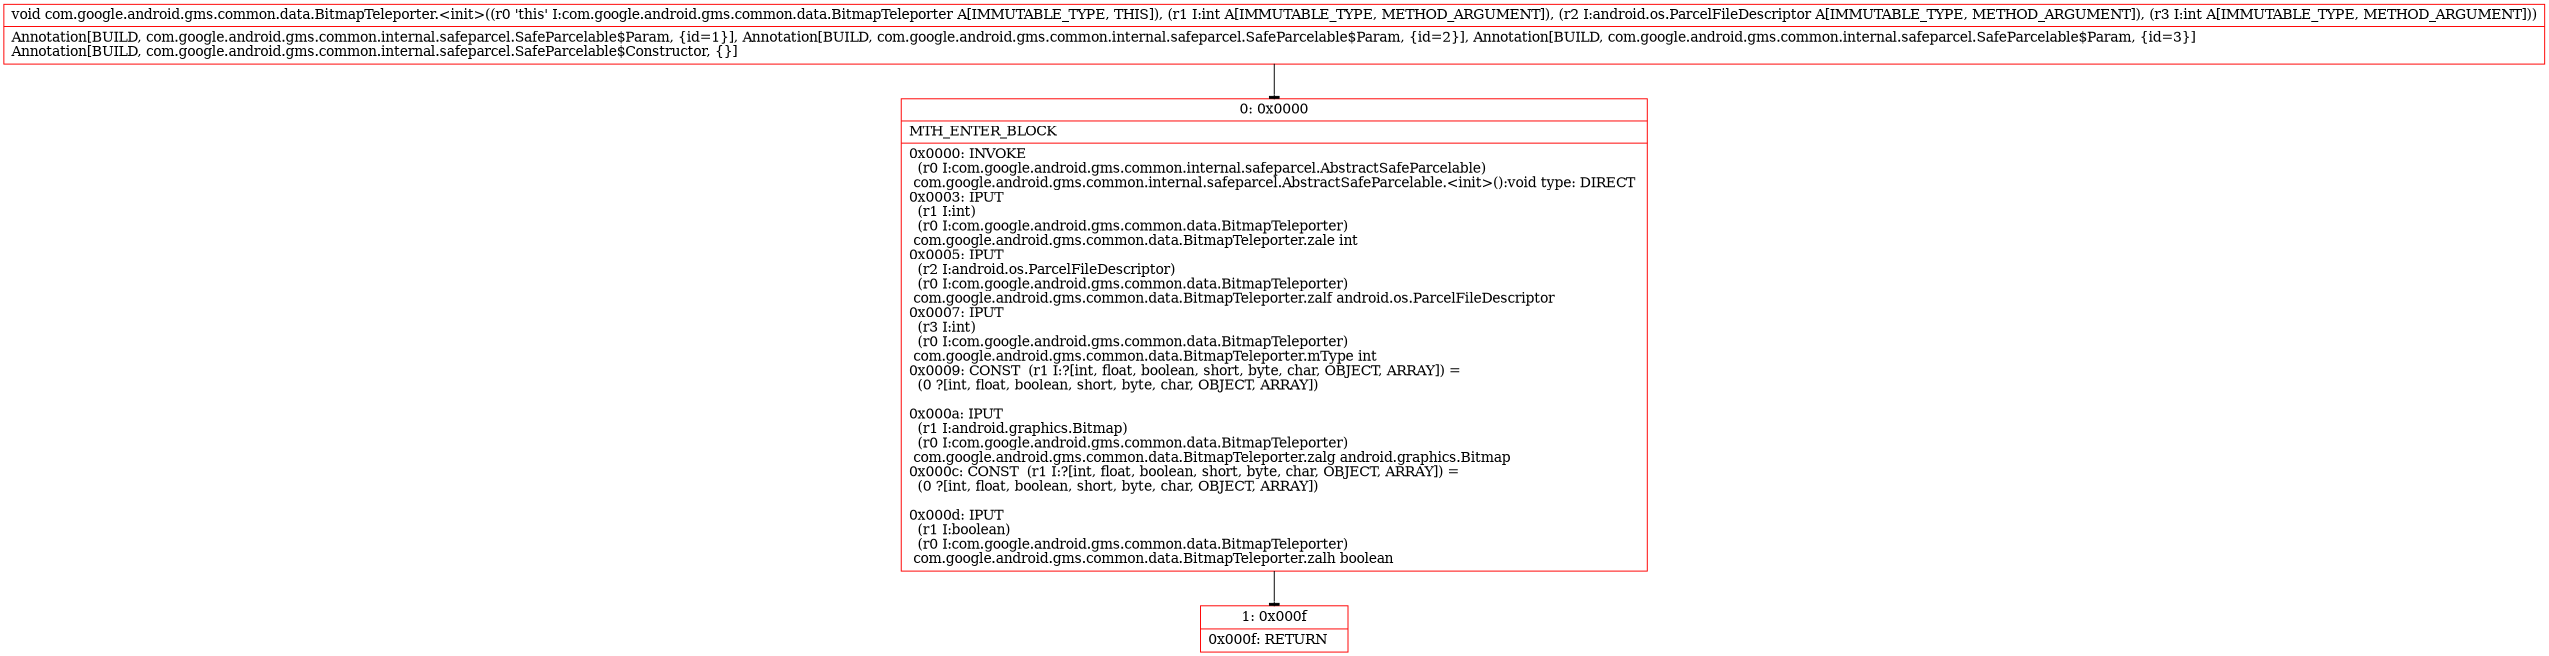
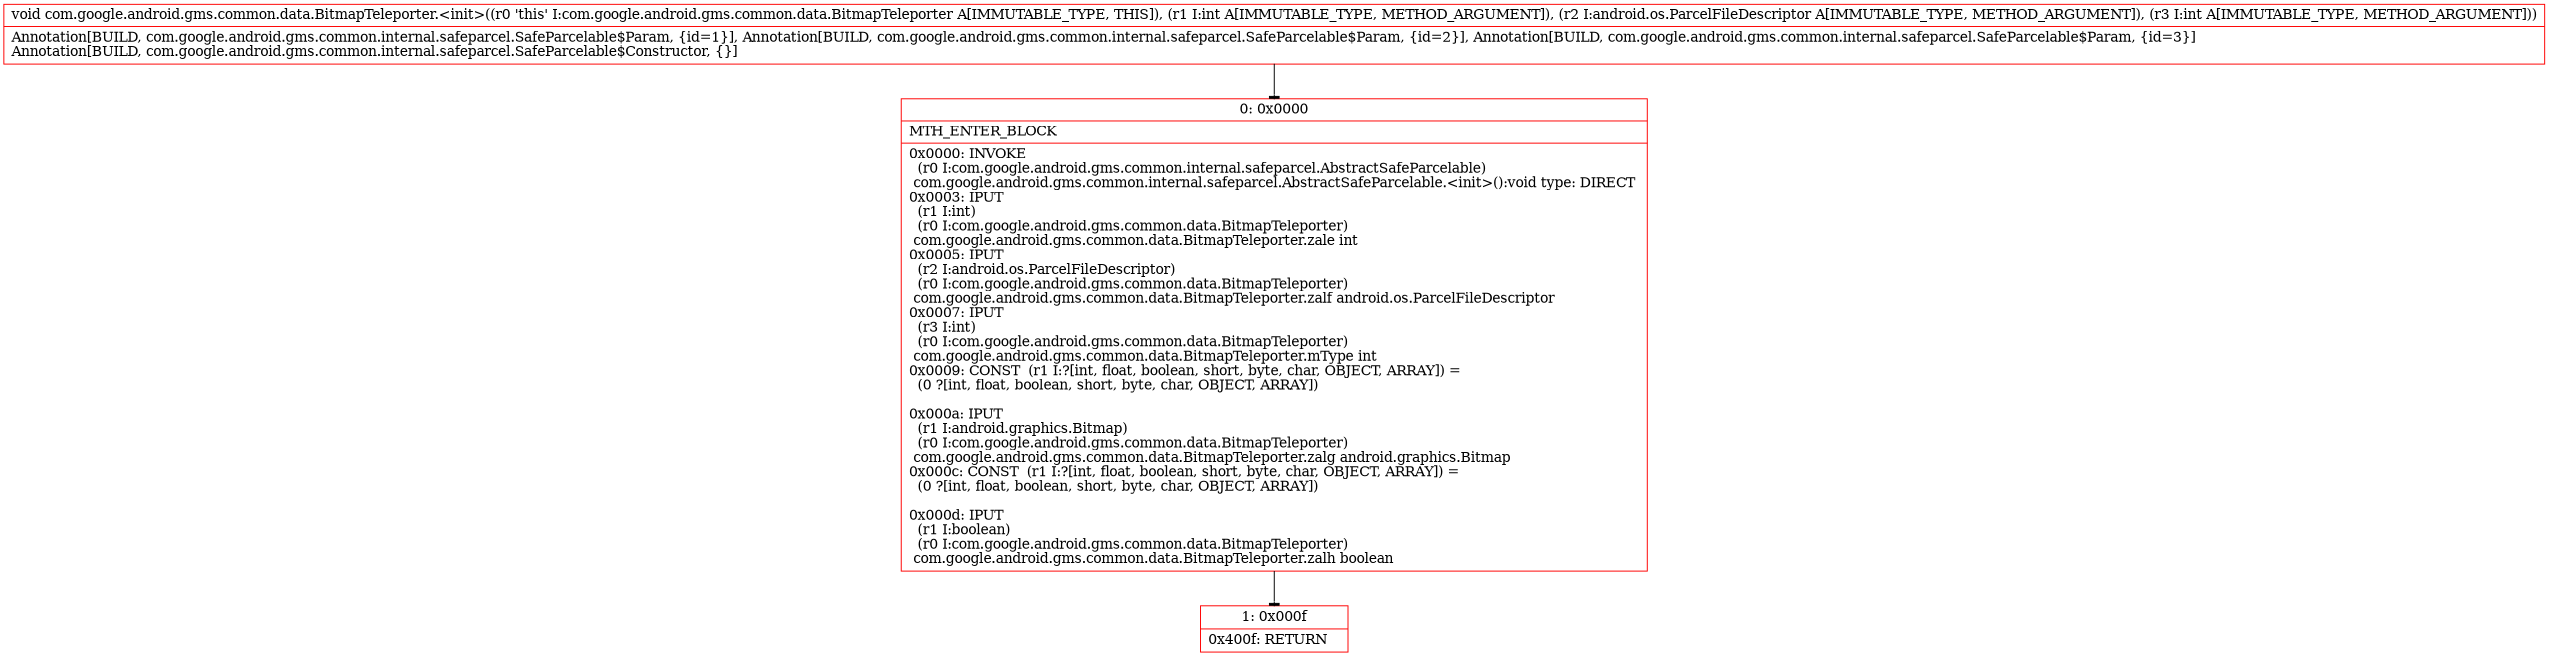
node "1: 0x000f": text "0x000f: RETURN" -> "0x400f: RETURN"
